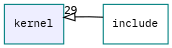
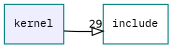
edge "include" -> "kernel": reversed
